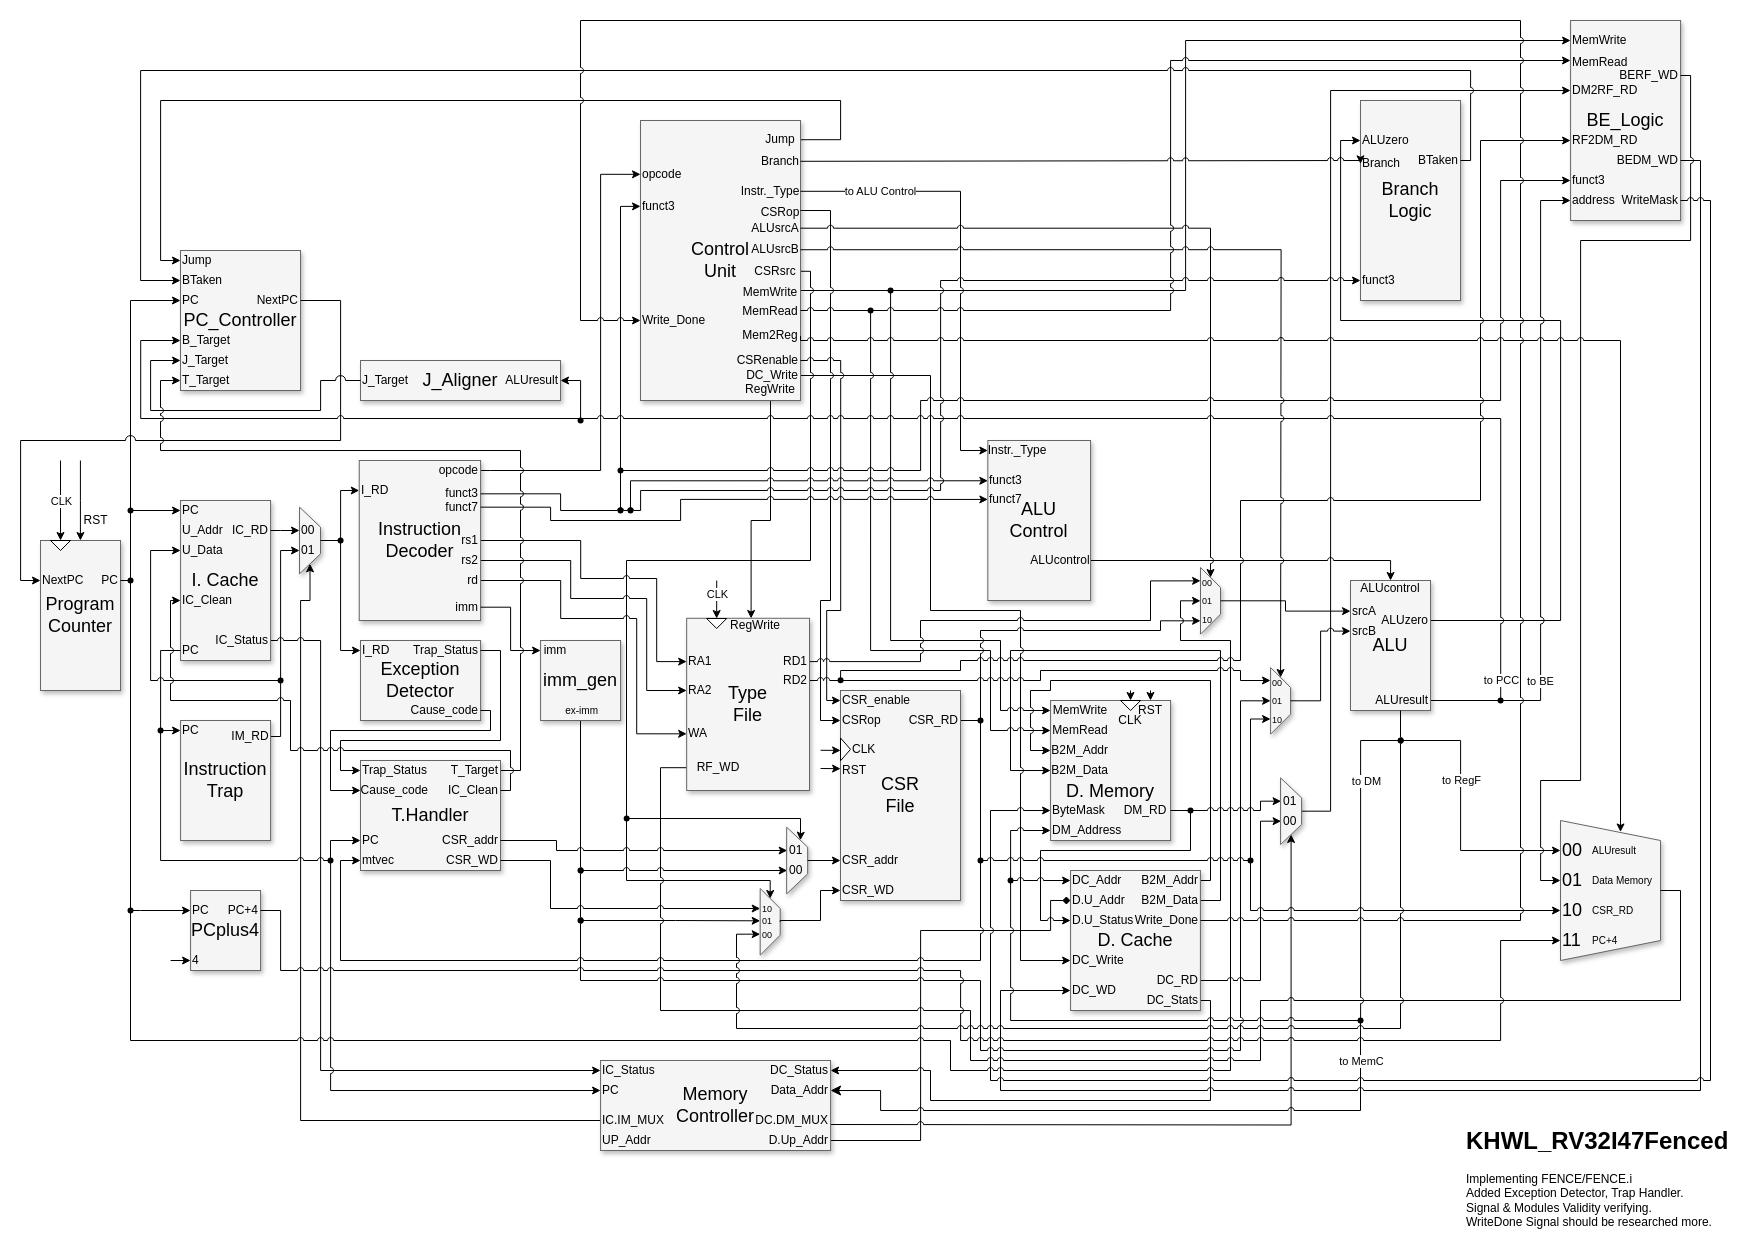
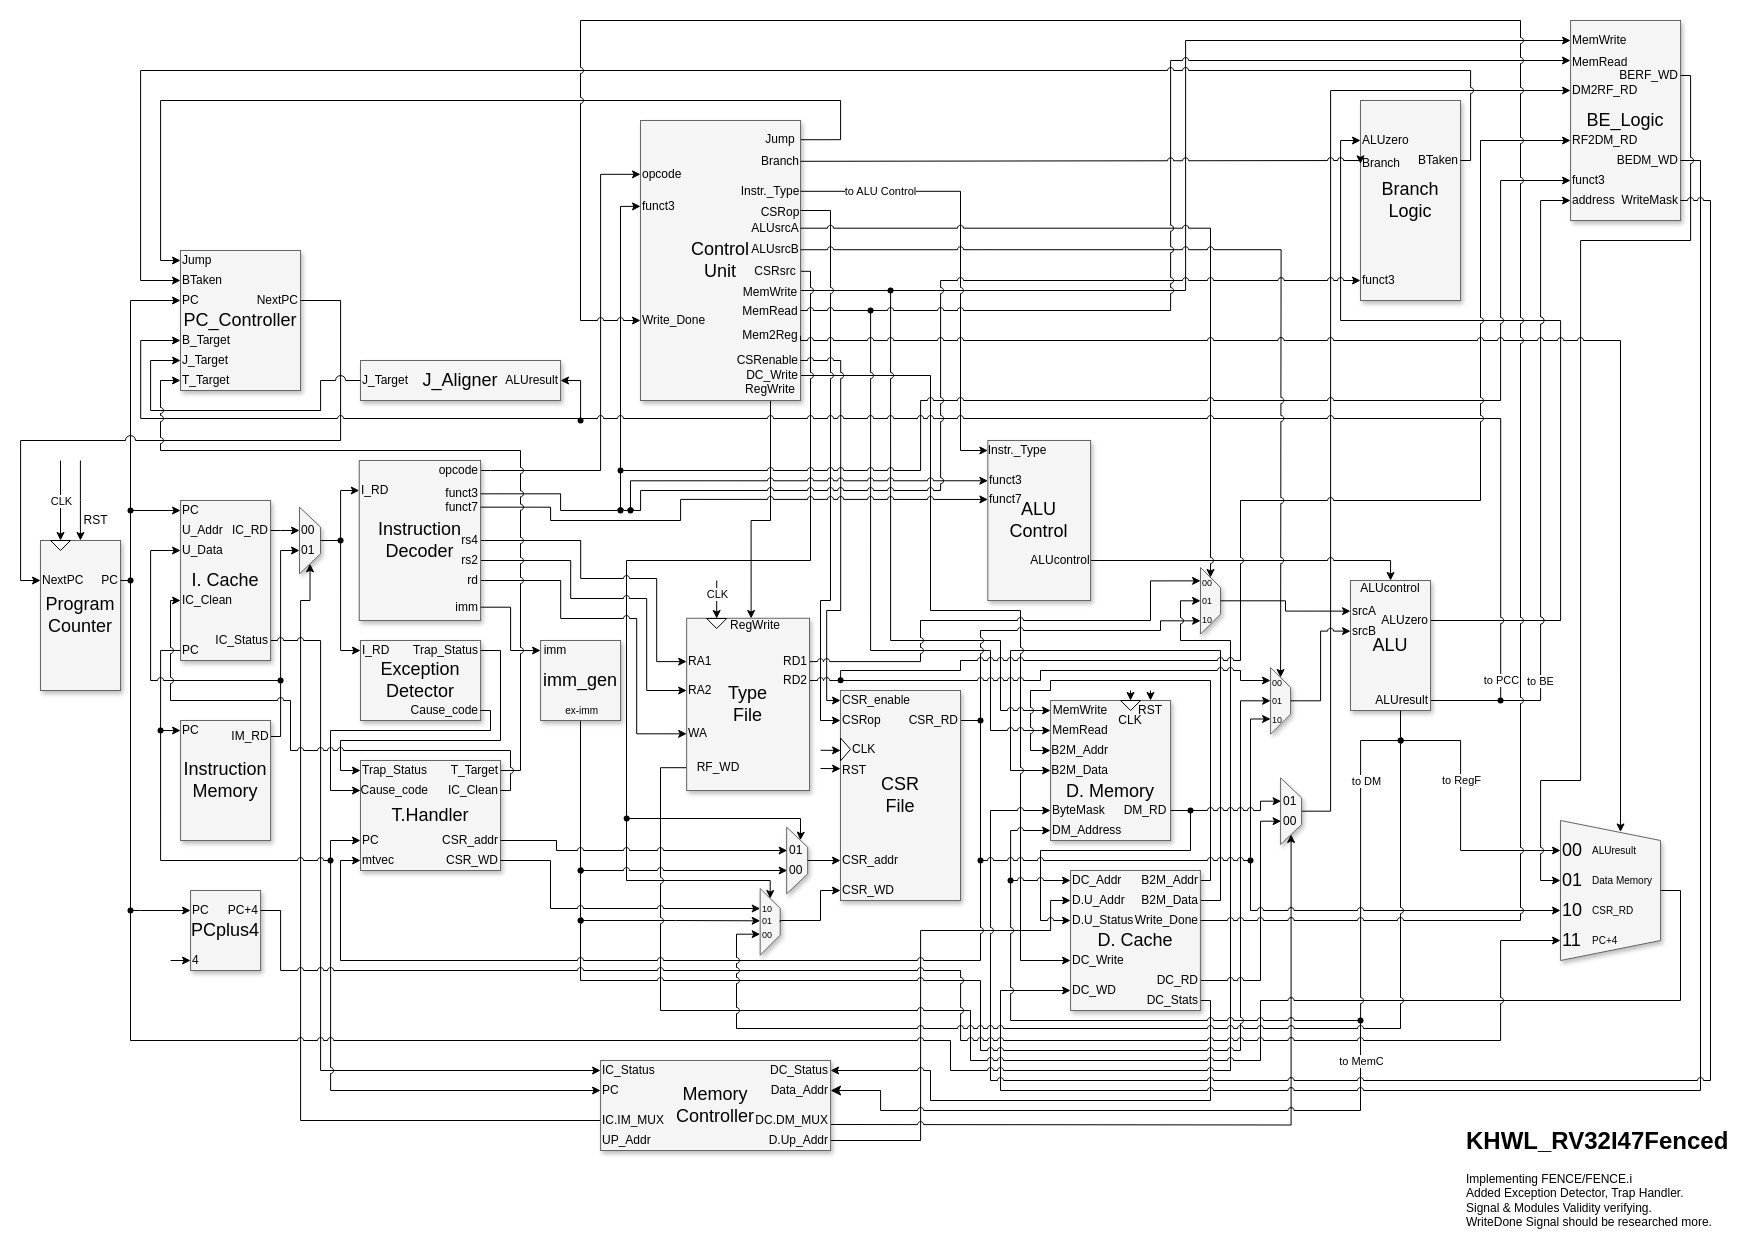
node "rs1": label "rs1" -> "rs4"
node "Instruction Trap": label "Instruction Trap" -> "Instruction Memory"
edge "D.Up_Addr" -> "D.U_Addr": arrowhead diamond -> classic
